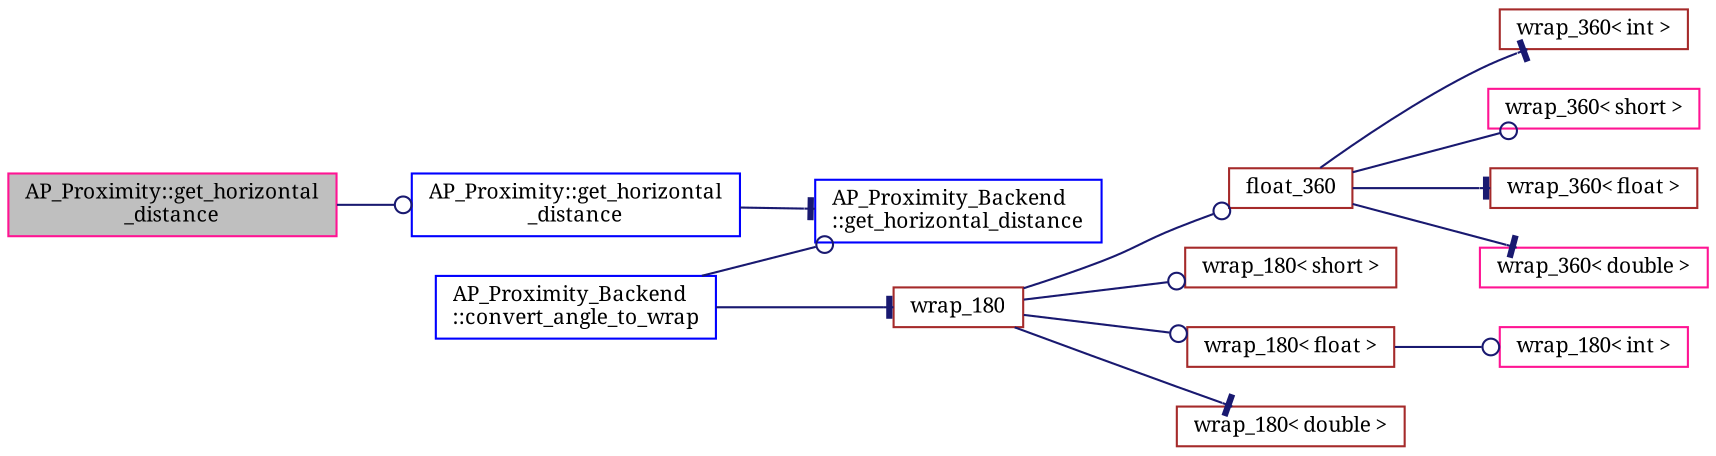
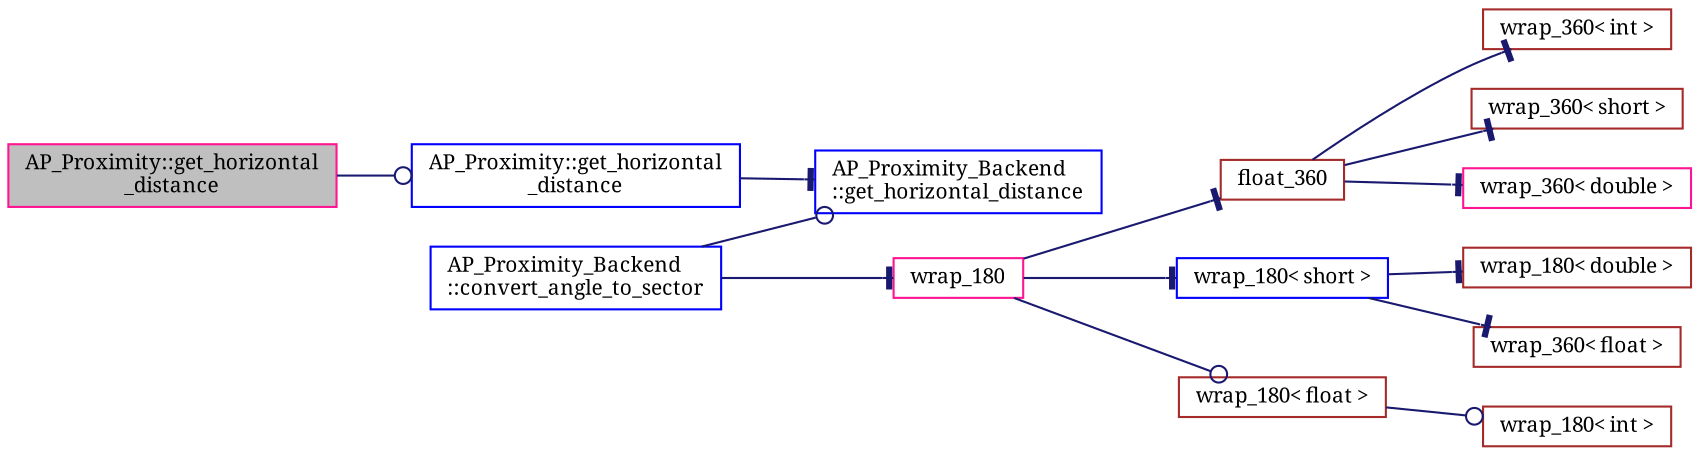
node "wrap_360< short >": color deeppink -> brown
edge "float_360" -> "wrap_360< short >": arrowhead odot -> tee
edge "float_360" -> "wrap_360< float >": now "wrap_180< short >" -> "wrap_360< float >"
edge "wrap_180" -> "float_360": arrowhead odot -> tee
node "wrap_180< short >": color brown -> blue
edge "wrap_180" -> "wrap_180< short >": arrowhead odot -> tee
node "AP_Proximity_Backend ::convert_angle_to_wrap": label "AP_Proximity_Backend ::convert_angle_to_wrap" -> "AP_Proximity_Backend ::convert_angle_to_sector"
node "wrap_180": color brown -> deeppink
node "wrap_180< int >": color deeppink -> brown
edge "wrap_180" -> "wrap_180< double >": now "wrap_180< short >" -> "wrap_180< double >"
